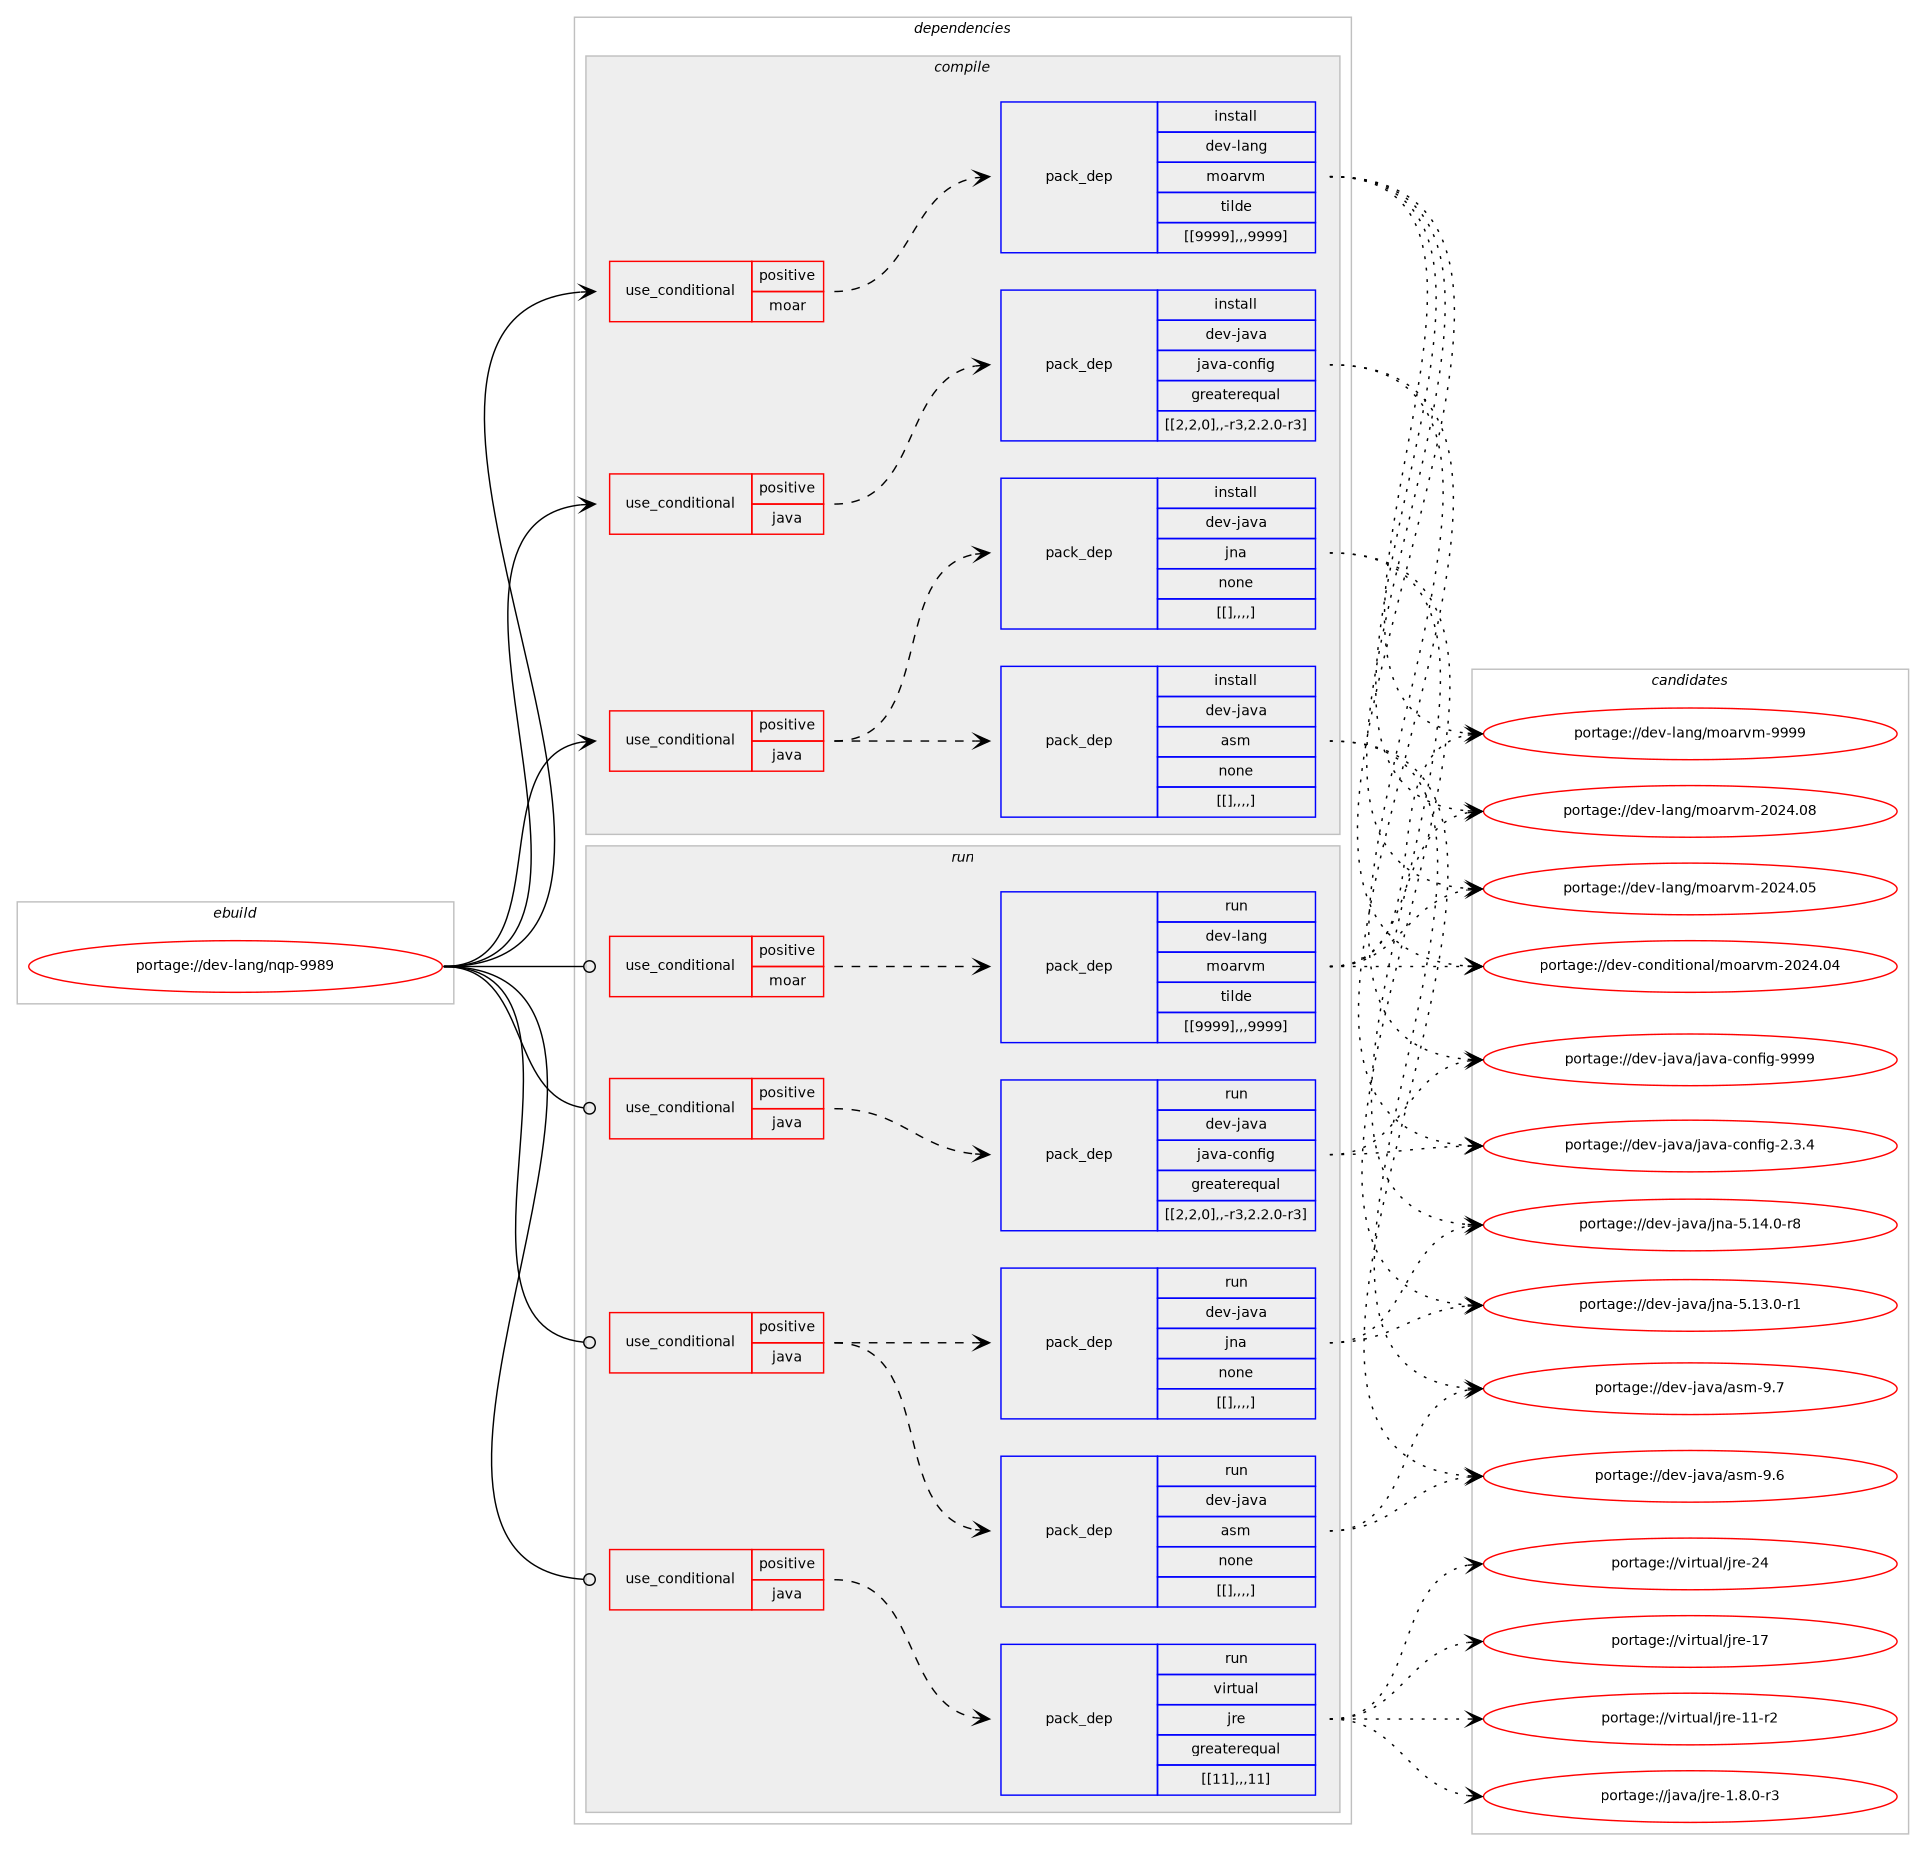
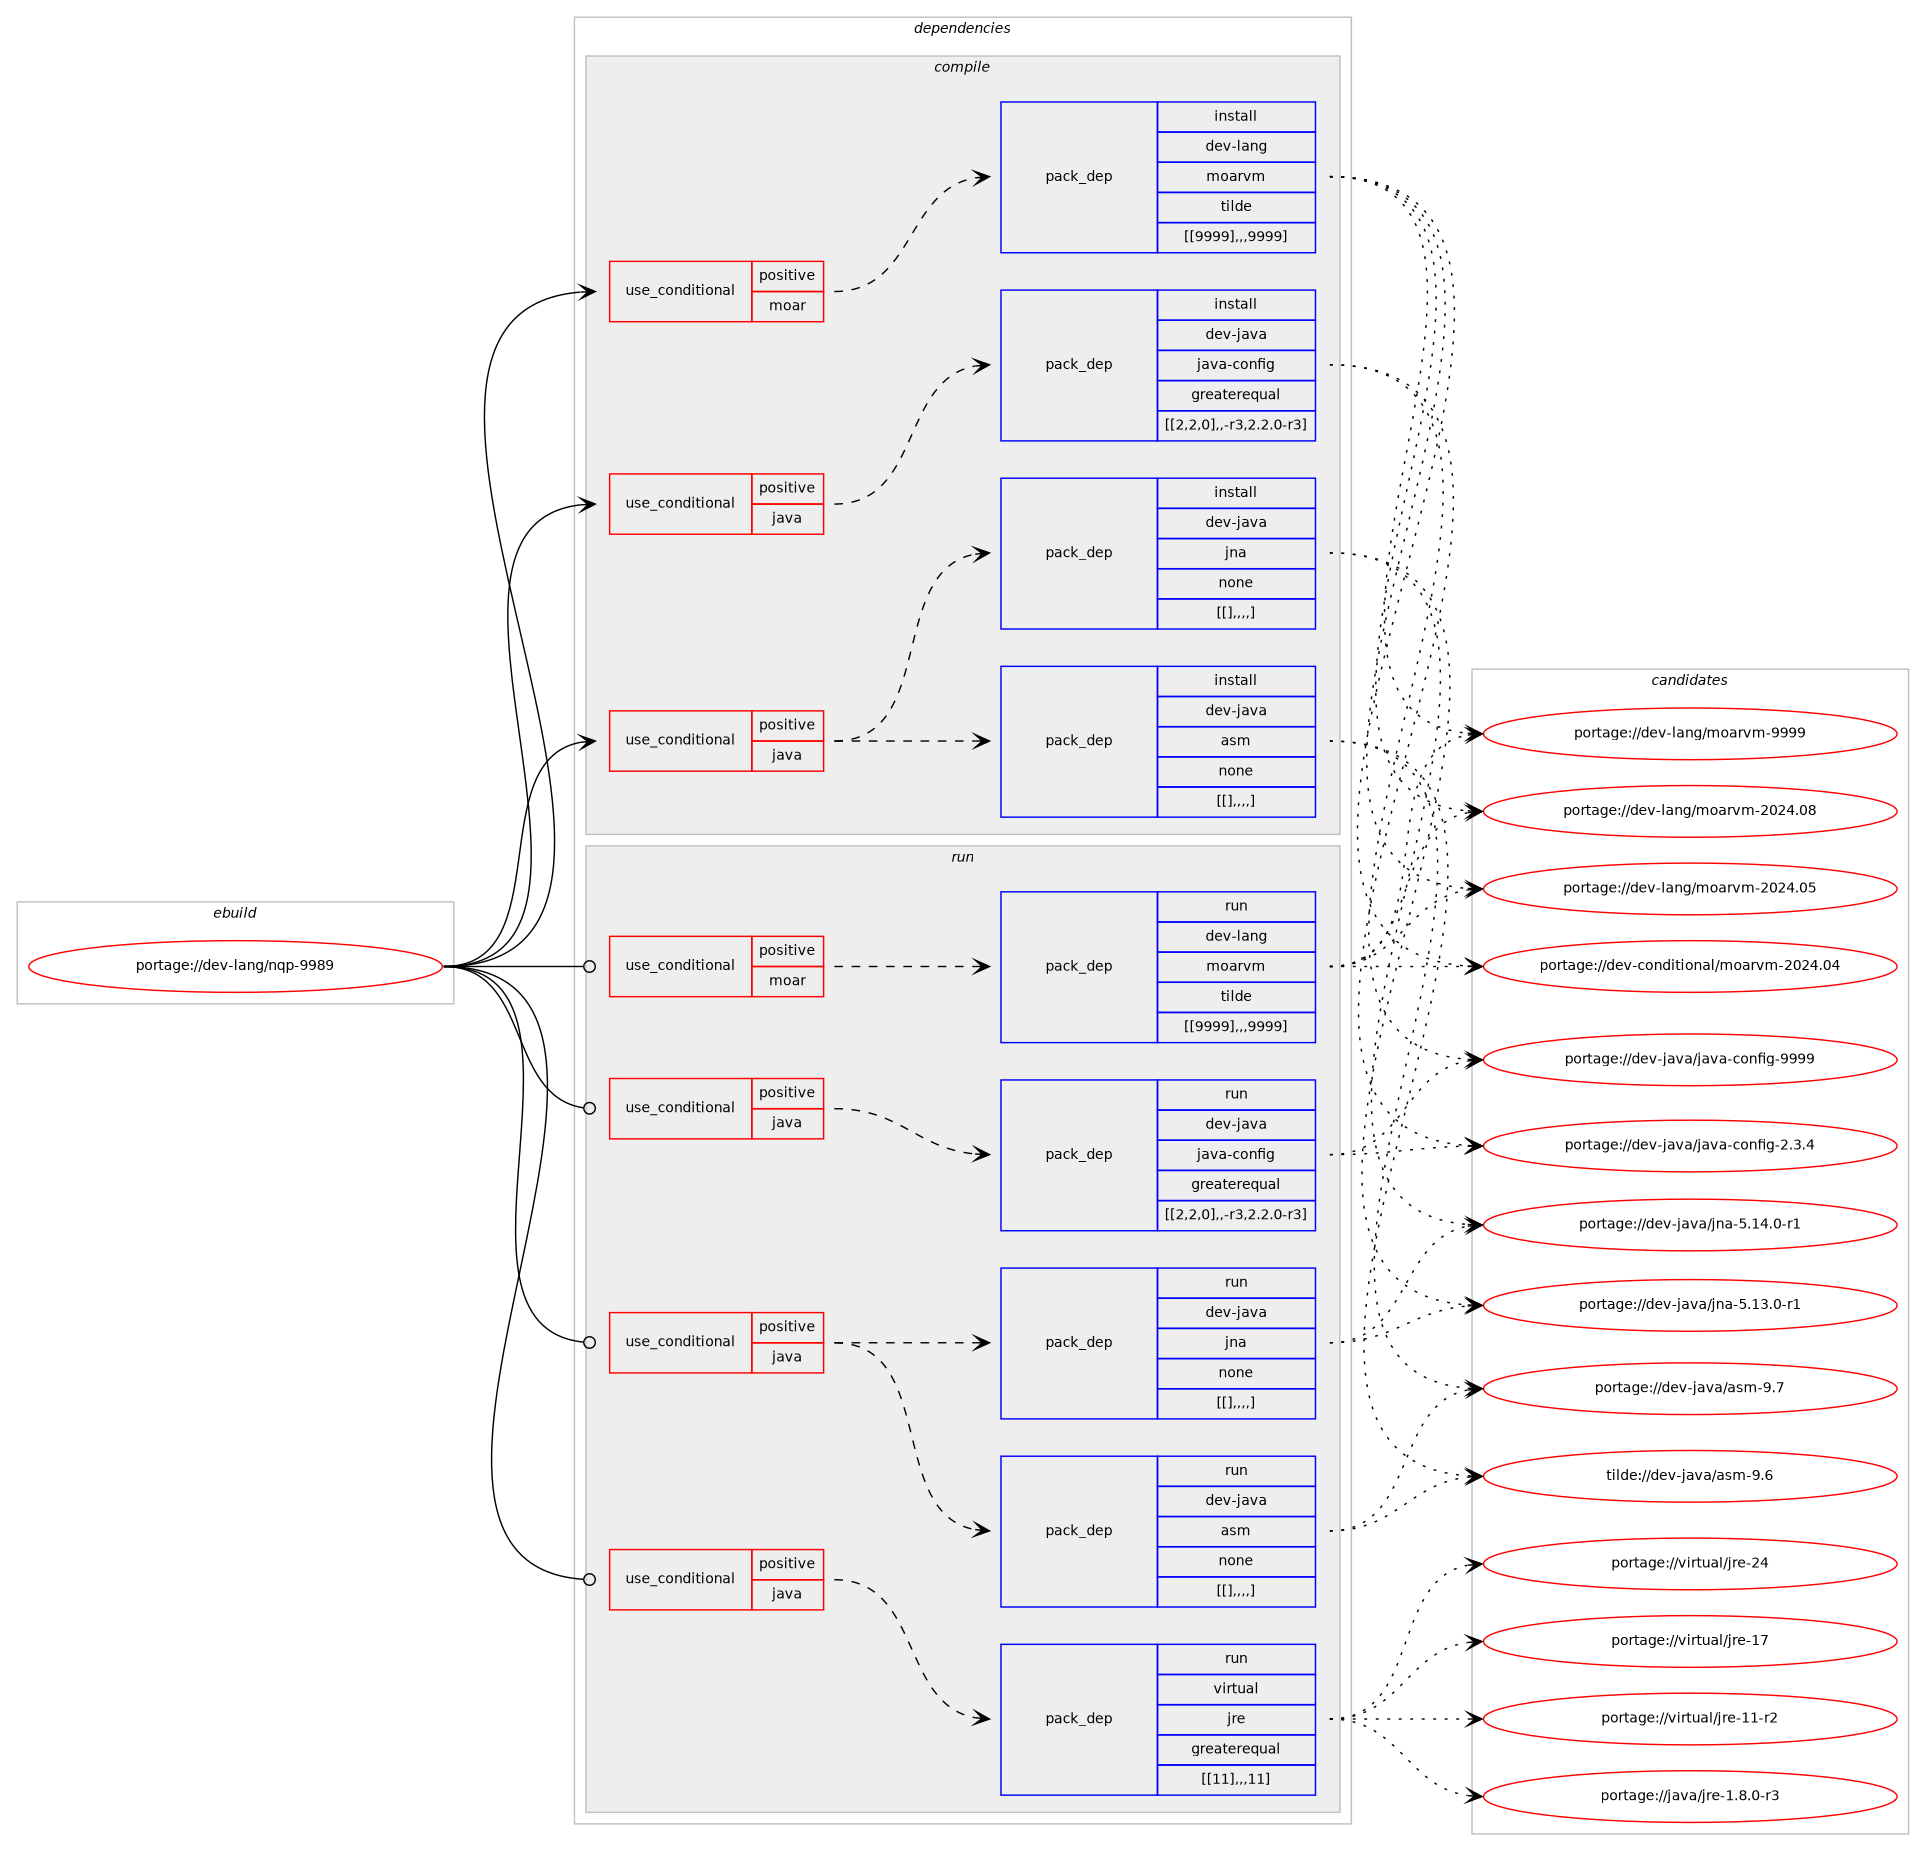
node "portage://dev-java/jna-5.14.0-r8": label "portage://dev-java/jna-5.14.0-r8" -> "portage://dev-java/jna-5.14.0-r1"
node "portage://dev-java/asm-9.6": label "portage://dev-java/asm-9.6" -> "tilde://dev-java/asm-9.6"
